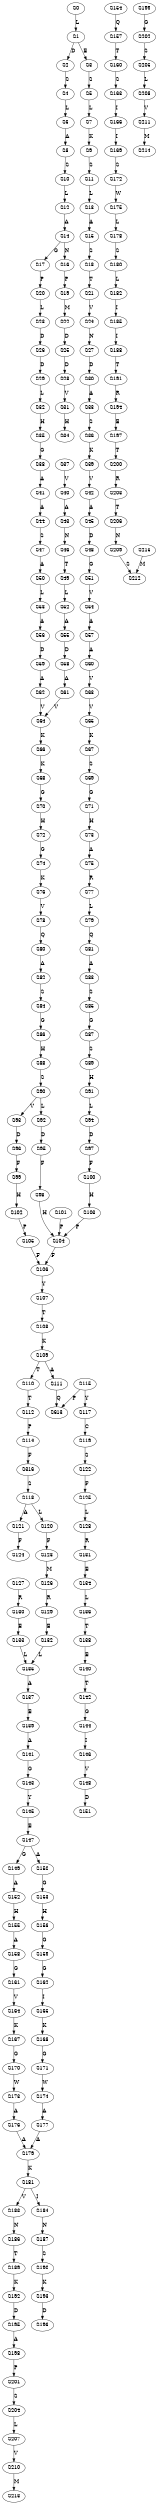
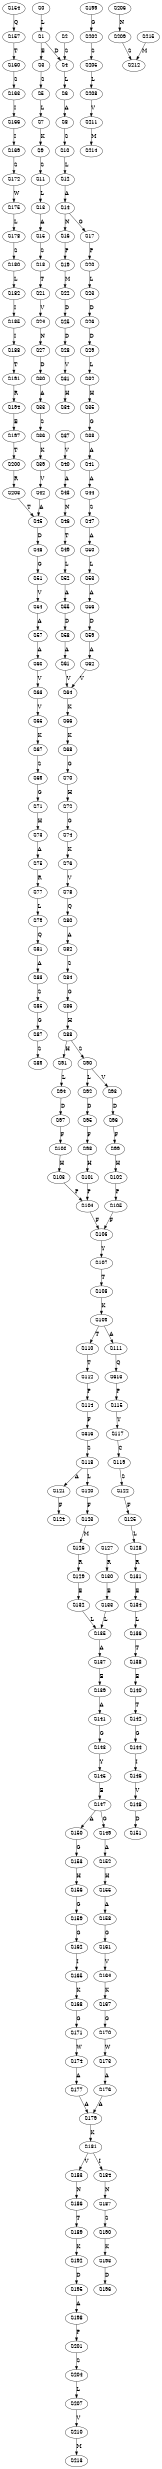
edge "S1" -> "S2": now "S1" -> "S4"
edge "S203" -> "S206": now "S203" -> "S45"
edge "S89" -> "S91": now "S88" -> "S91"
edge "S98" -> "S104": now "S98" -> "S101"
edge "S115" -> "S613": reversed
